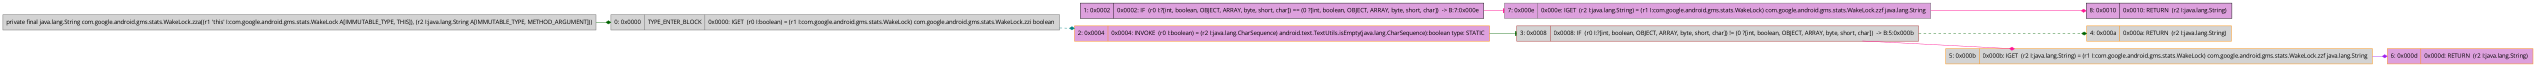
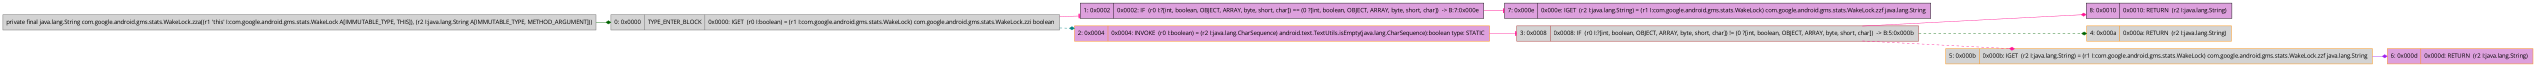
node "7: 0x000e": color gray40 -> black
edge "7: 0x000e" -> "8: 0x0010": now "3: 0x0008" -> "8: 0x0010"
edge "0: 0x0000" -> "1: 0x0002": added
edge "2: 0x0004" -> "3: 0x0008": color darkgreen -> deeppink
edge "3: 0x0008" -> "5: 0x000b": style solid -> dashed
